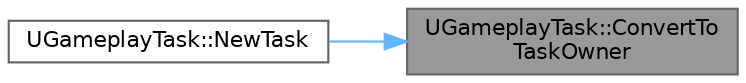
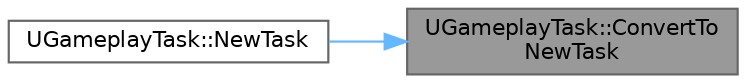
node "UGameplayTask::ConvertTo TaskOwner": label "UGameplayTask::ConvertTo TaskOwner" -> "UGameplayTask::ConvertTo NewTask"
